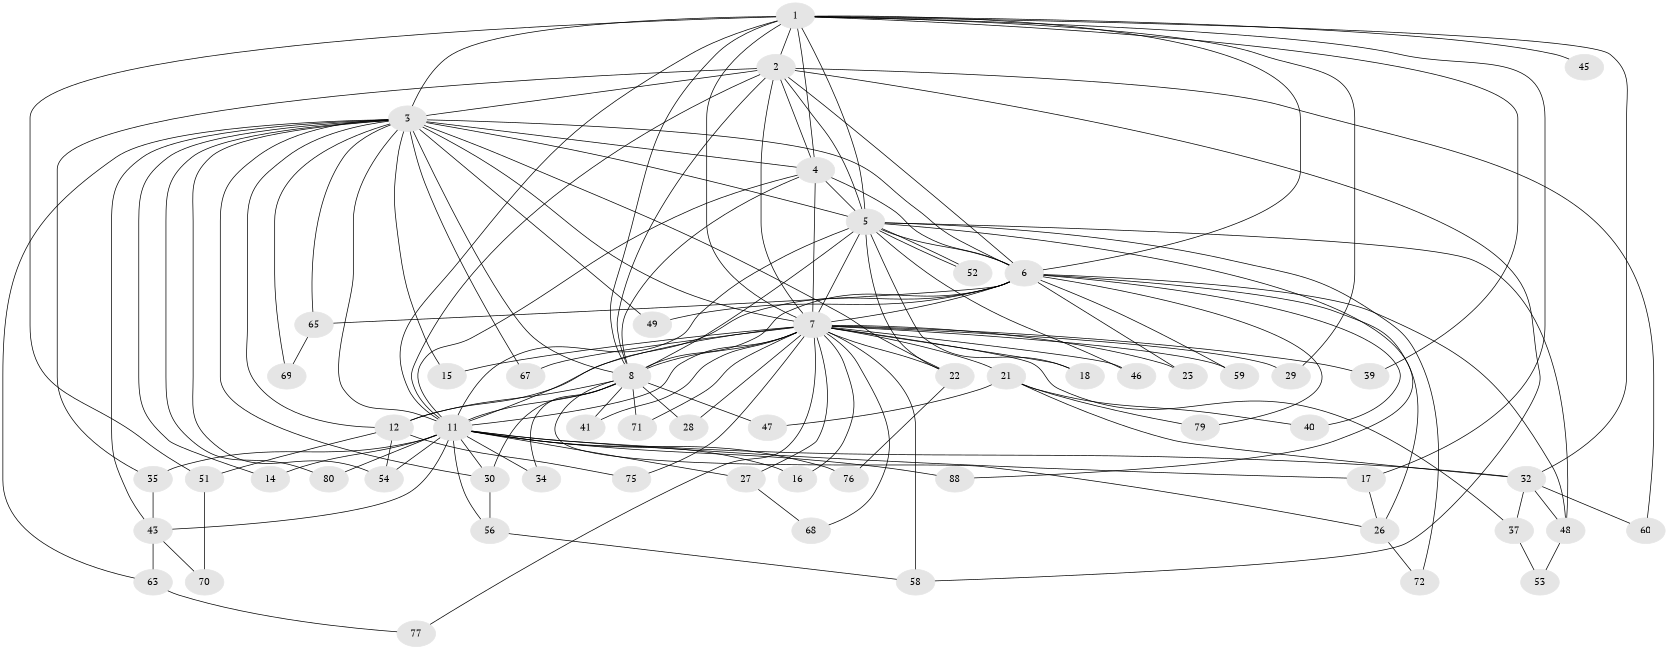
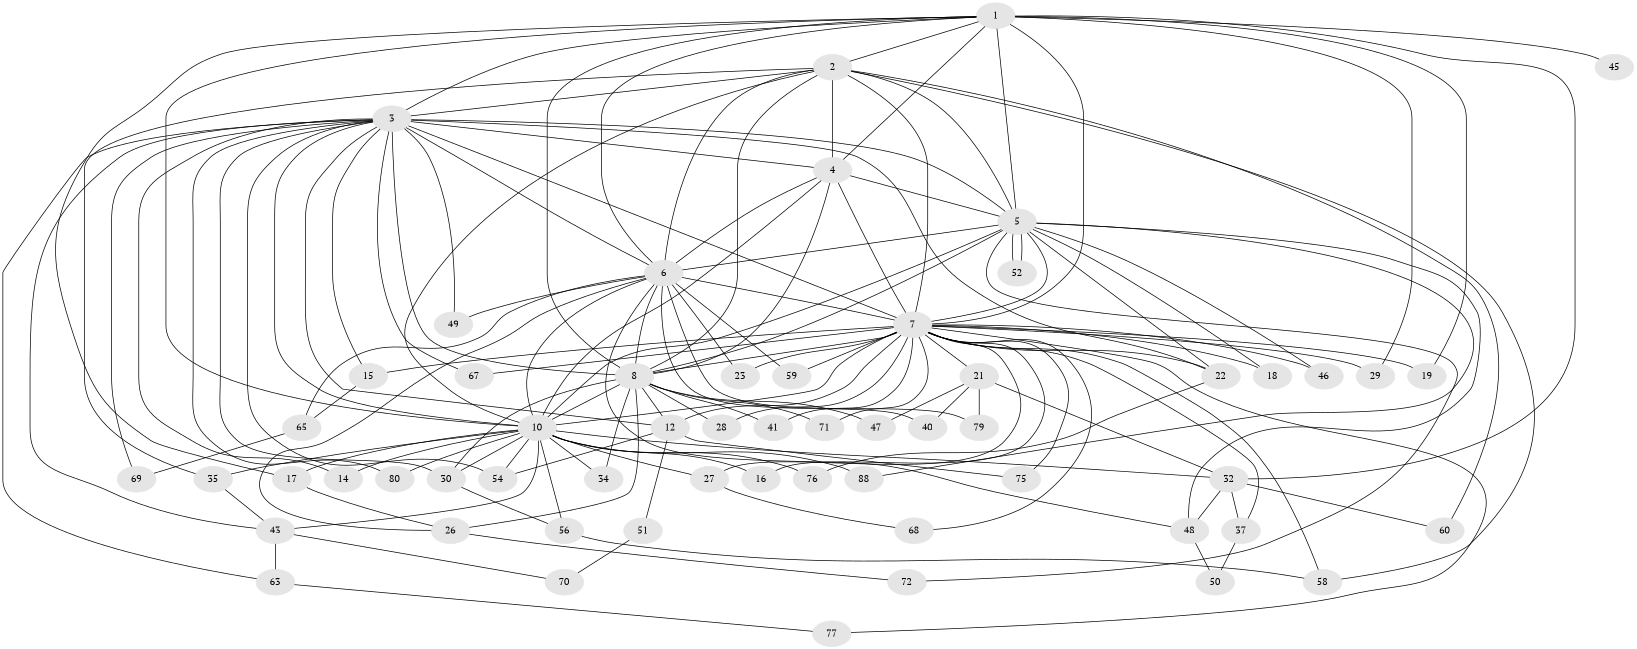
edge "1" -- "51": removed
edge "3" -- "65": now "15" -- "65"
node "39": label "39" -> "19"
node "11": label "11" -> "10"
node "53": label "53" -> "50"
